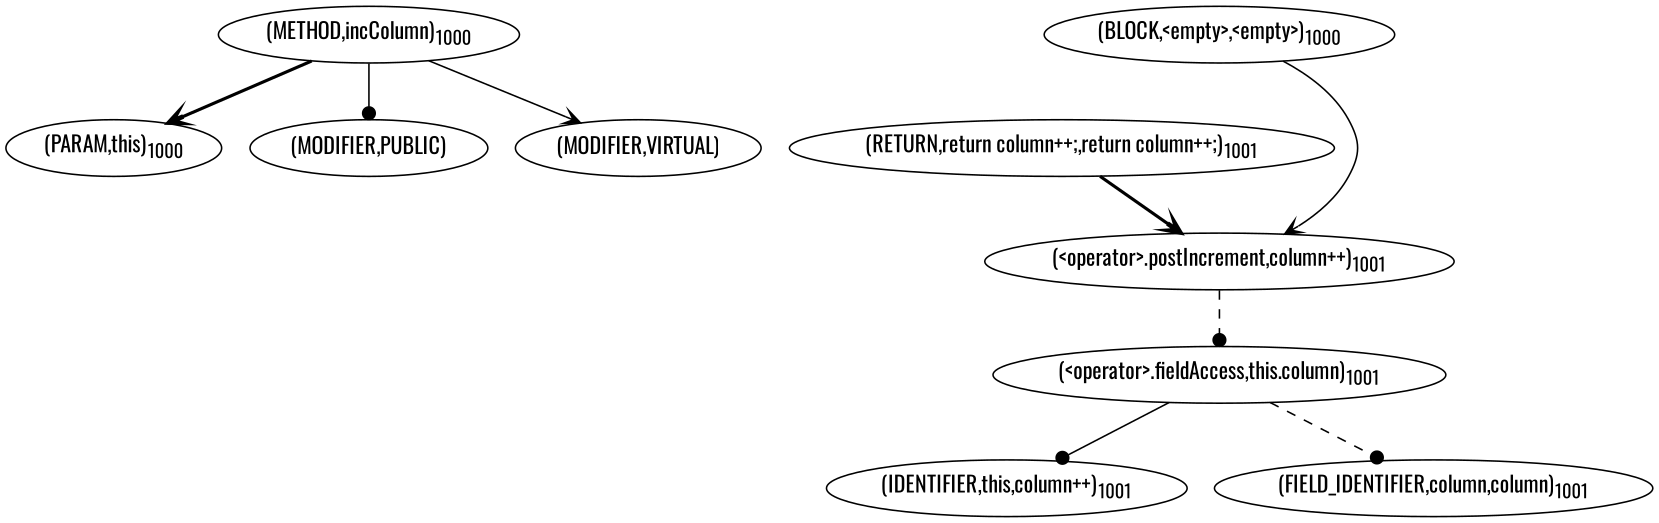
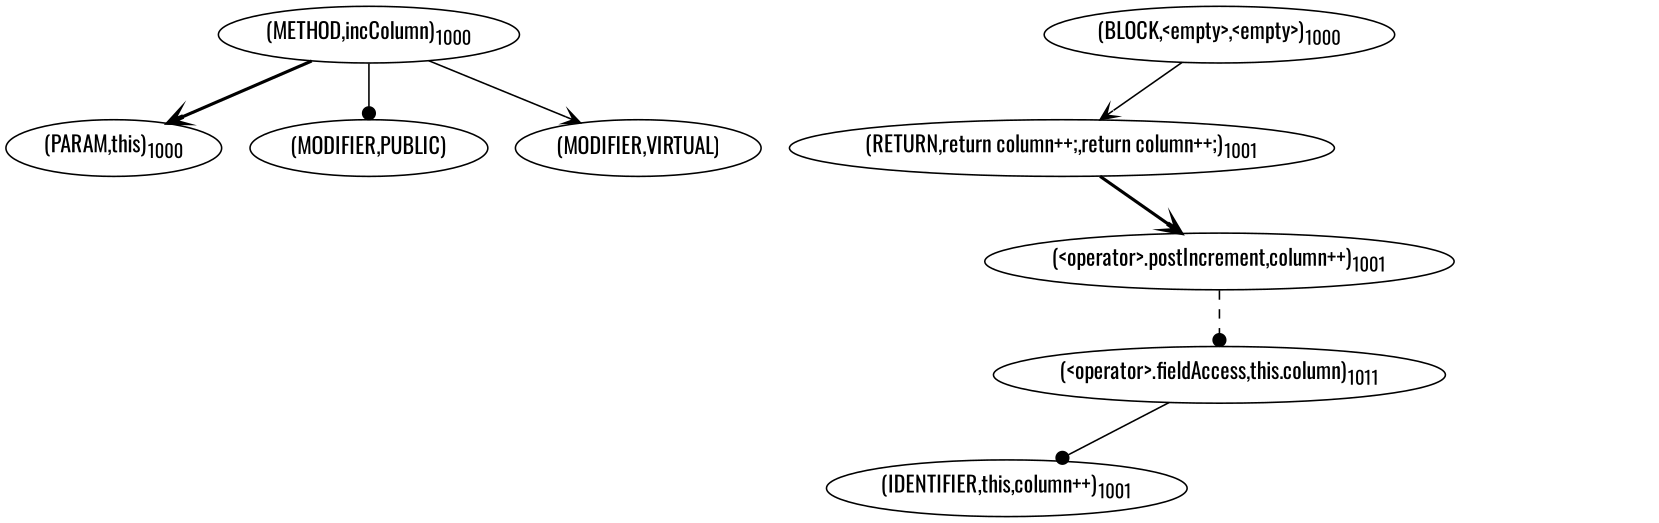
edge "(BLOCK,<empty>,<empty>)" -> "(<operator>.postIncrement,column++)": now "(BLOCK,<empty>,<empty>)" -> "(RETURN,return column++;,return column++;)"
node "(<operator>.fieldAccess,this.column)": text "1001" -> "1011"
node "(FIELD_IDENTIFIER,column,column)": removed
